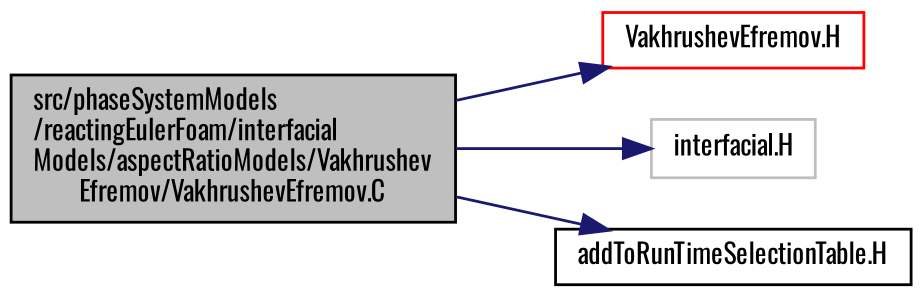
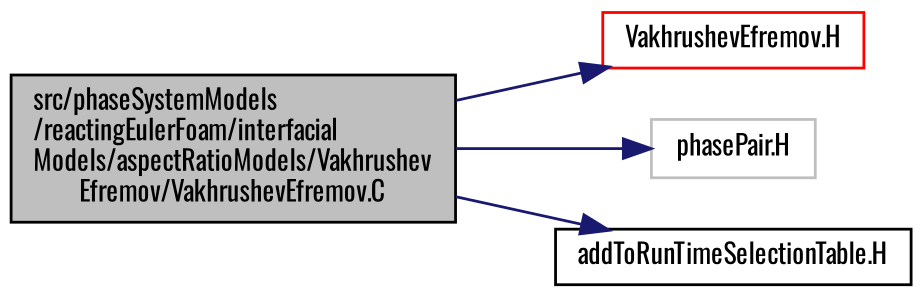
node "interfacial.H": label "interfacial.H" -> "phasePair.H"
